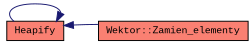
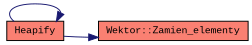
edge "Wektor::Zamien_elementy" -> "Heapify": reversed
